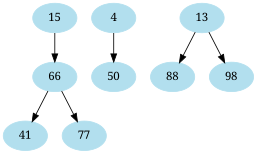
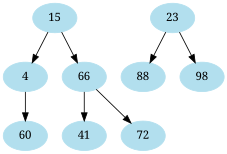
node "13": label "13" -> "23"
edge "15" -> "4": added
node "50": label "50" -> "60"
node "77": label "77" -> "72"
